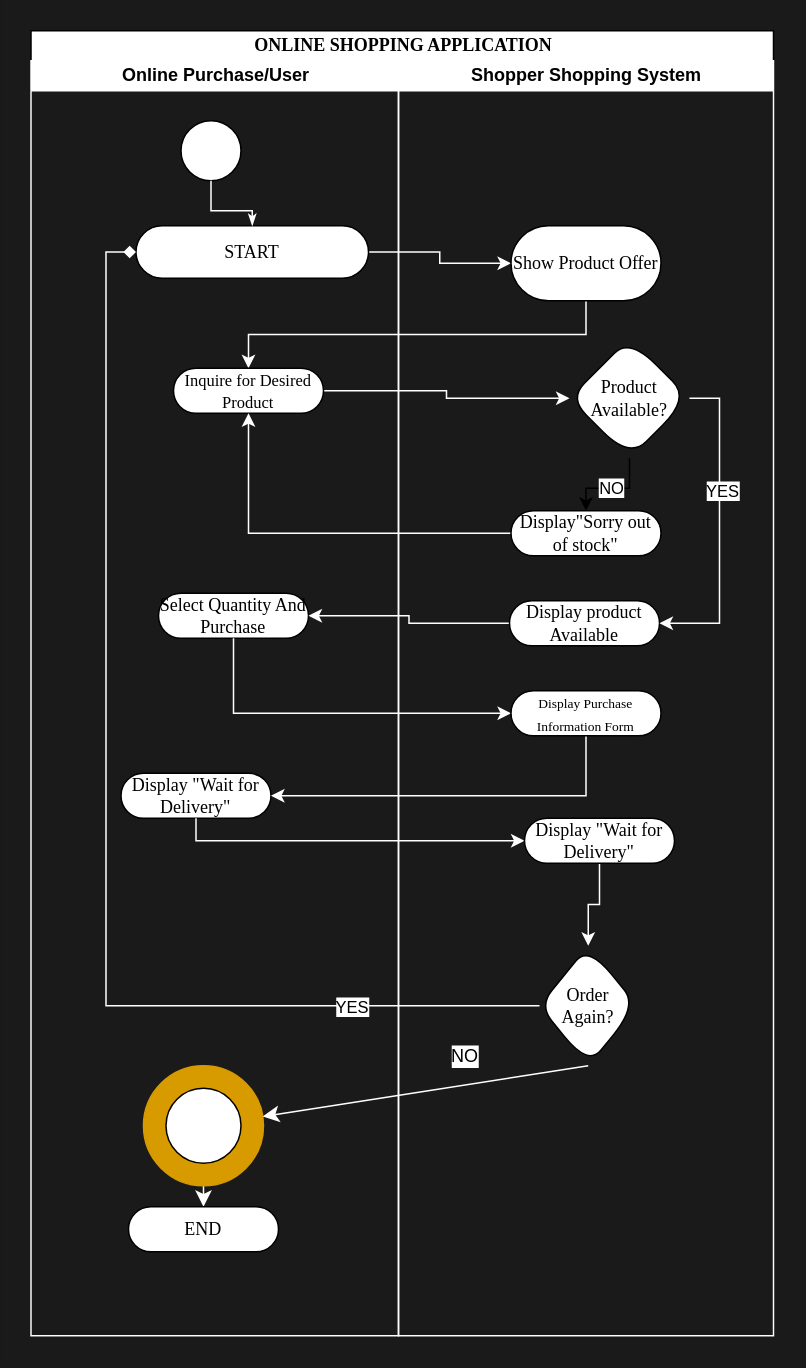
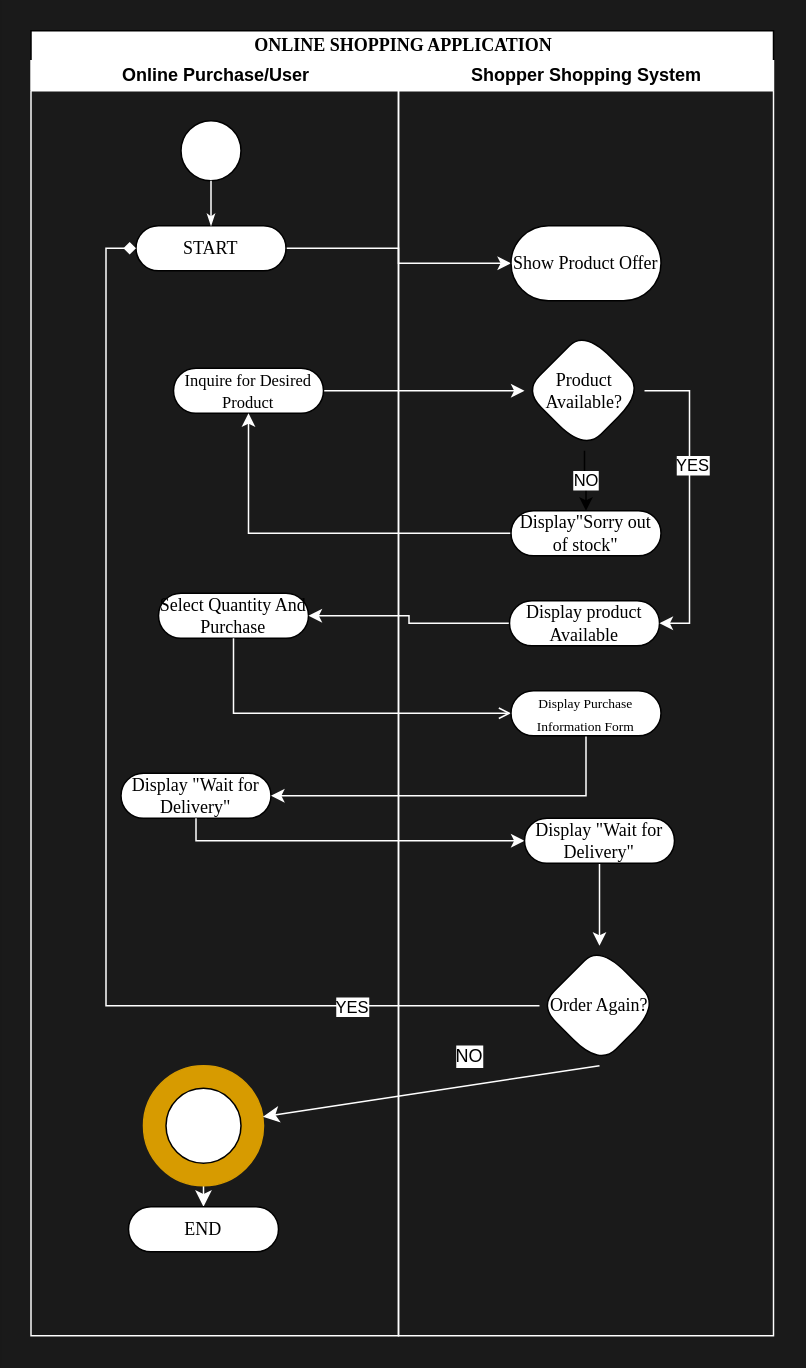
node "START": size 233x53 -> 150x45
edge "Show Product Offer" -> "Inquire for Desired Product": removed
node "Product Available?": moved (629, 398) -> (584, 391)
edge "Select Quantity And Purchase" -> "Display Purchase Information Form": arrowhead classic -> open
node "Order Again?": size 98x120 -> 120x120
